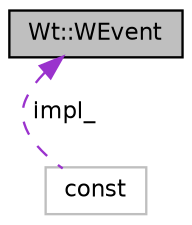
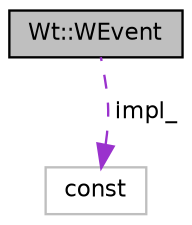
edge "const" -> "Wt::WEvent": reversed
